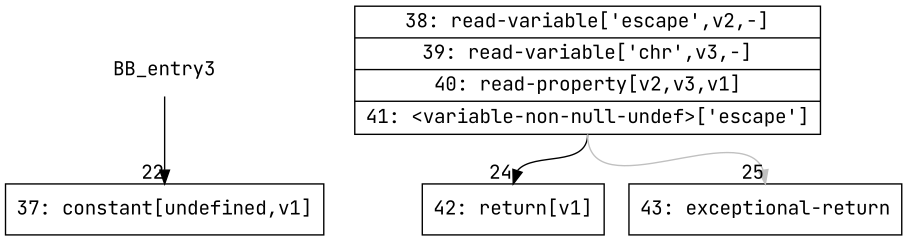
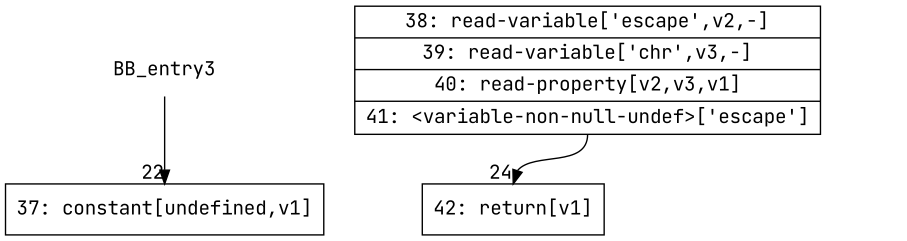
node "43: exceptional-return": removed
